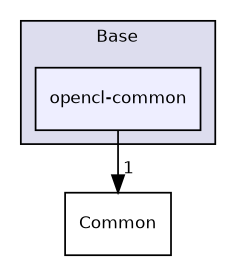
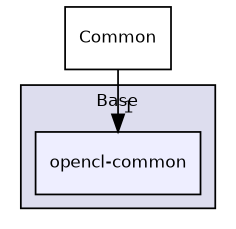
edge "opencl-common" -> "Common": reversed
